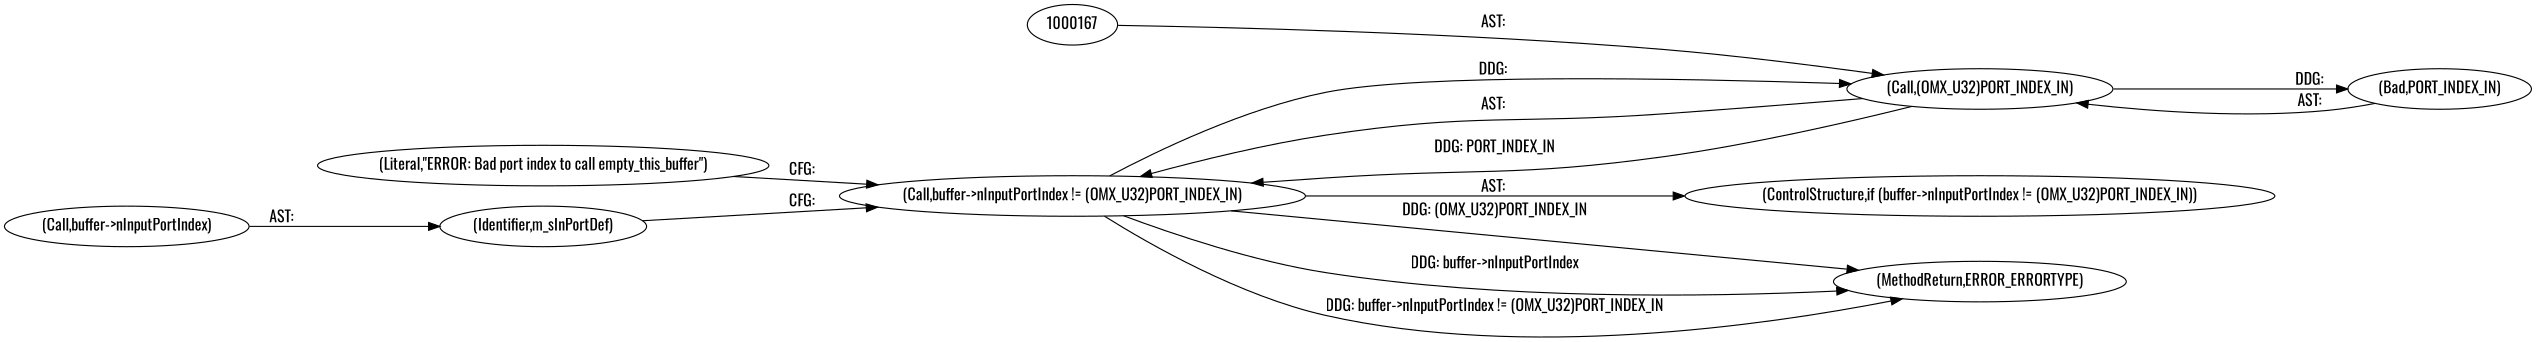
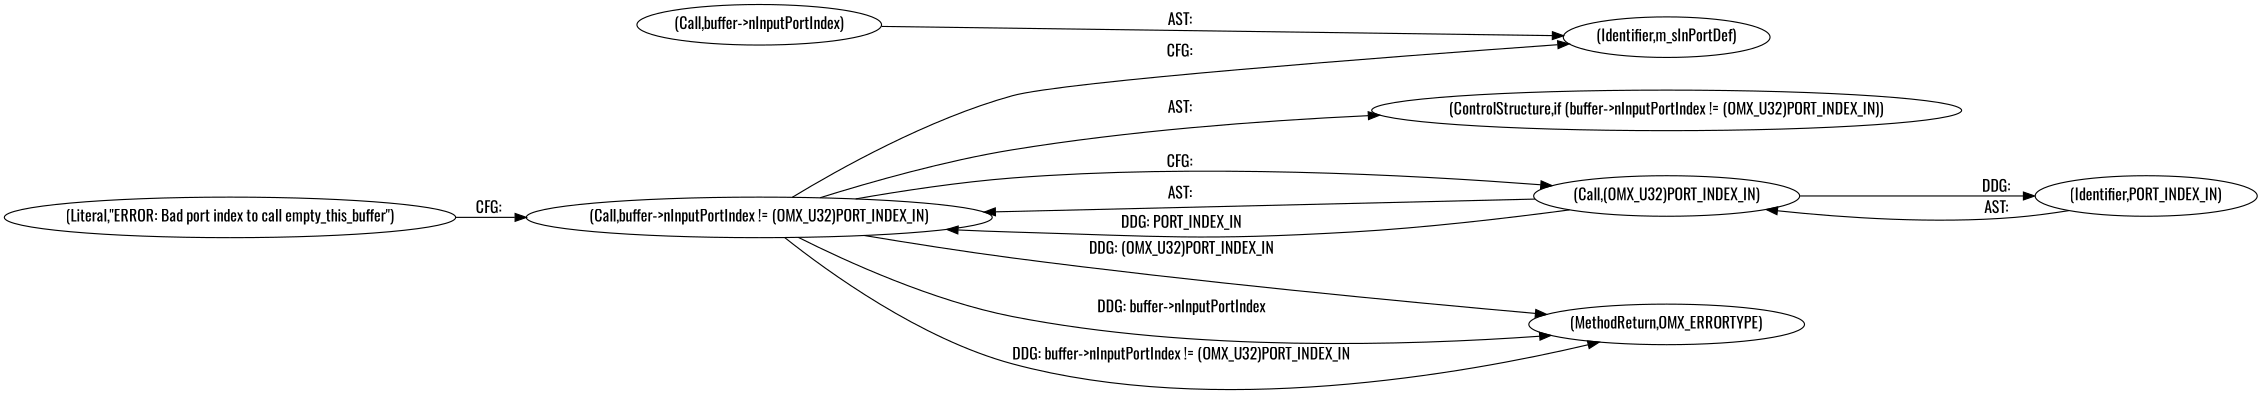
node "1000167": removed
edge "(Call,buffer->nInputPortIndex != (OMX_U32)PORT_INDEX_IN)" -> "(Call,(OMX_U32)PORT_INDEX_IN)": label "DDG: " -> "CFG: "
node "(Bad,PORT_INDEX_IN)": label "(Bad,PORT_INDEX_IN)" -> "(Identifier,PORT_INDEX_IN)"
edge "(Identifier,m_sInPortDef)" -> "(Call,buffer->nInputPortIndex != (OMX_U32)PORT_INDEX_IN)": reversed
node "(MethodReturn,ERROR_ERRORTYPE)": label "(MethodReturn,ERROR_ERRORTYPE)" -> "(MethodReturn,OMX_ERRORTYPE)"
